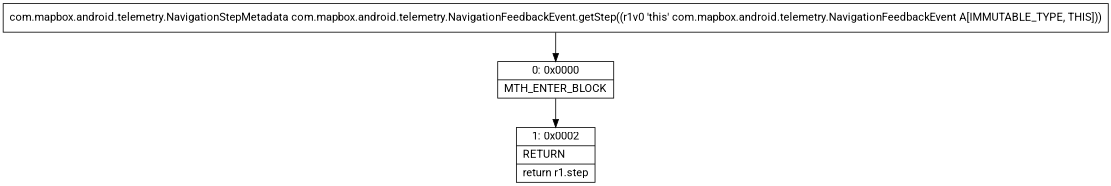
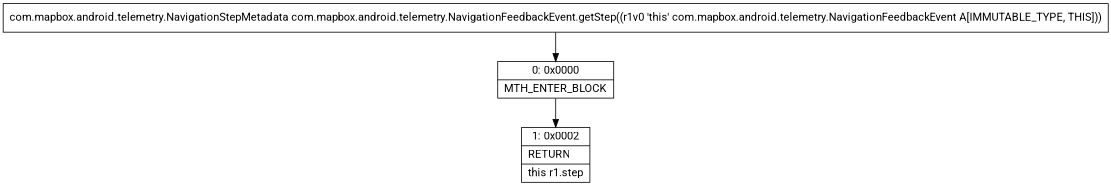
node "1: 0x0002": text "return r1.step" -> "this r1.step"
